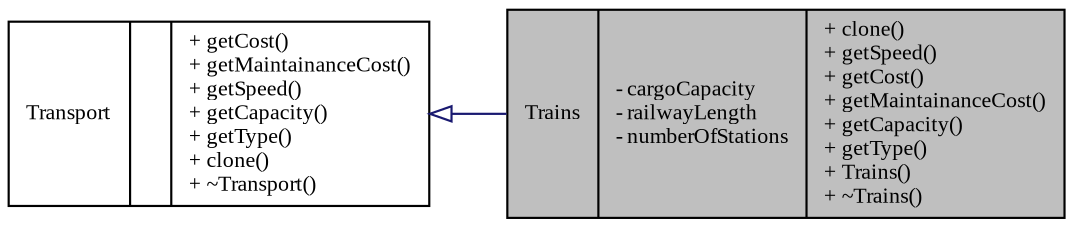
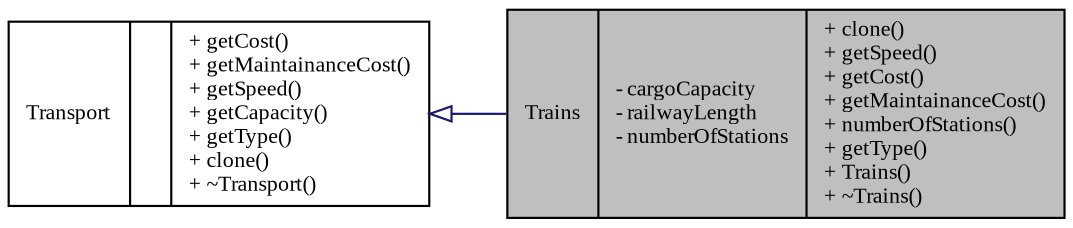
node "Trains": text "+ getCapacity()" -> "+ numberOfStations()"
